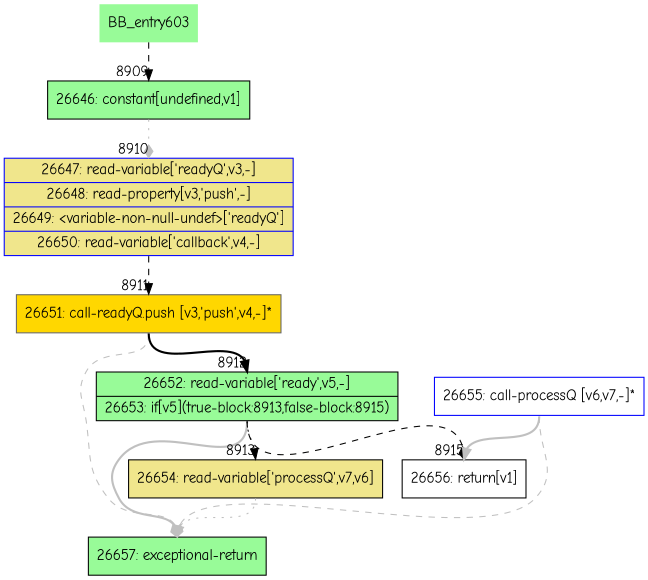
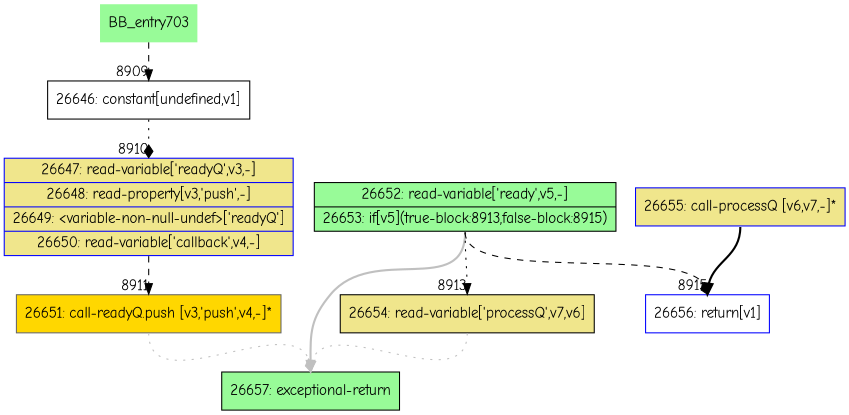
node "BB_entry603": label "BB_entry603" -> "BB_entry703"
node "26646: constant[undefined,v1]": fillcolor palegreen -> white
edge "26646: constant[undefined,v1]" -> "26647: read-variable['readyQ',v3,-]": color gray -> black
edge "26651: call-readyQ.push [v3,'push',v4,-]*" -> "26652: read-variable['ready',v5,-]": removed
node "26655: call-processQ [v6,v7,-]*": fillcolor white -> khaki
edge "26651: call-readyQ.push [v3,'push',v4,-]*" -> "26657: exceptional-return": style dashed -> dotted
edge "26655: call-processQ [v6,v7,-]*" -> "26656: return[v1]": color gray -> black
edge "26652: read-variable['ready',v5,-]" -> "26657: exceptional-return": arrowhead diamond -> normal
node "26656: return[v1]": color black -> blue
edge "26655: call-processQ [v6,v7,-]*" -> "26657: exceptional-return": removed
